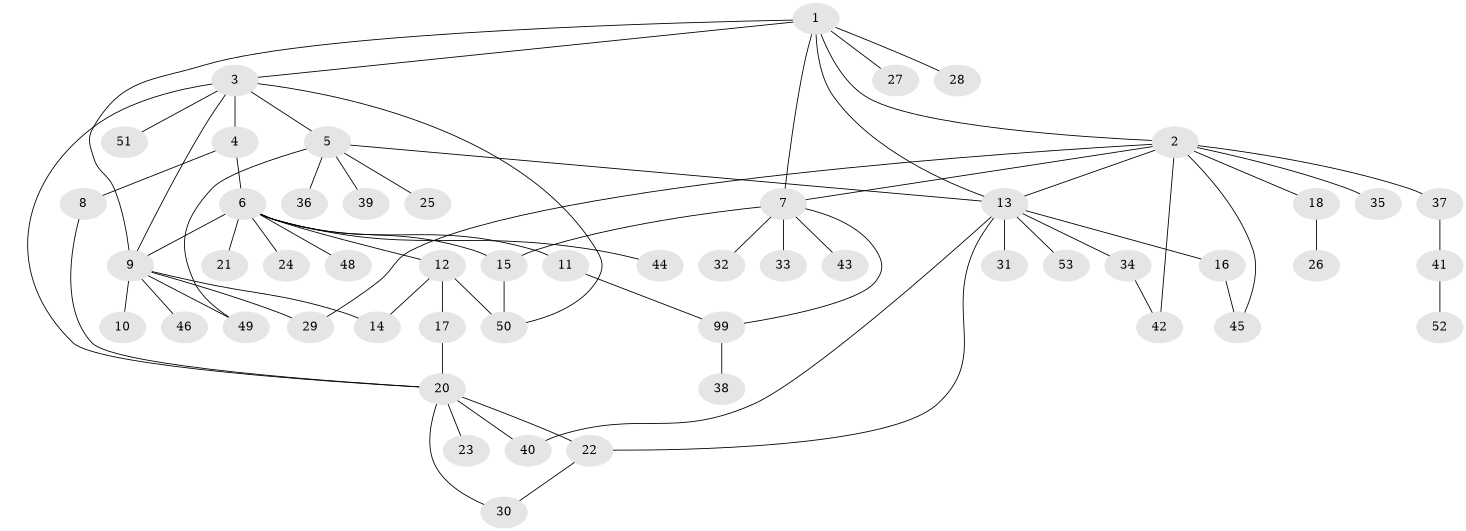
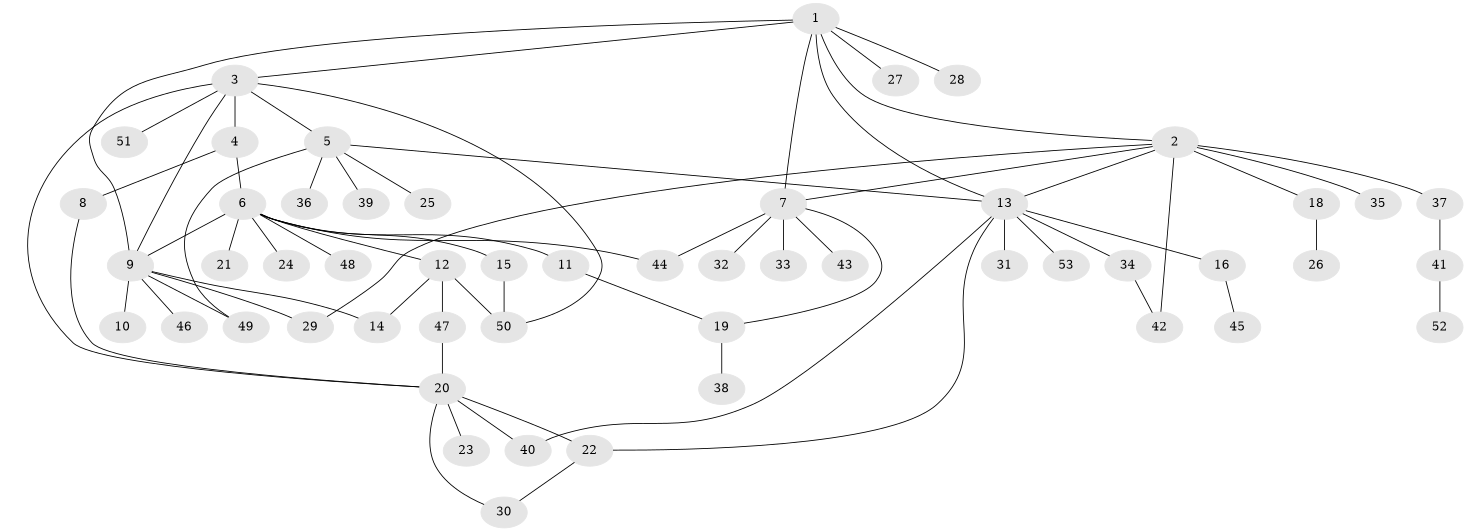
edge "7" -- "15": now "7" -- "44"
edge "2" -- "45": removed
node "17": label "17" -> "47"
node "99": label "99" -> "19"
